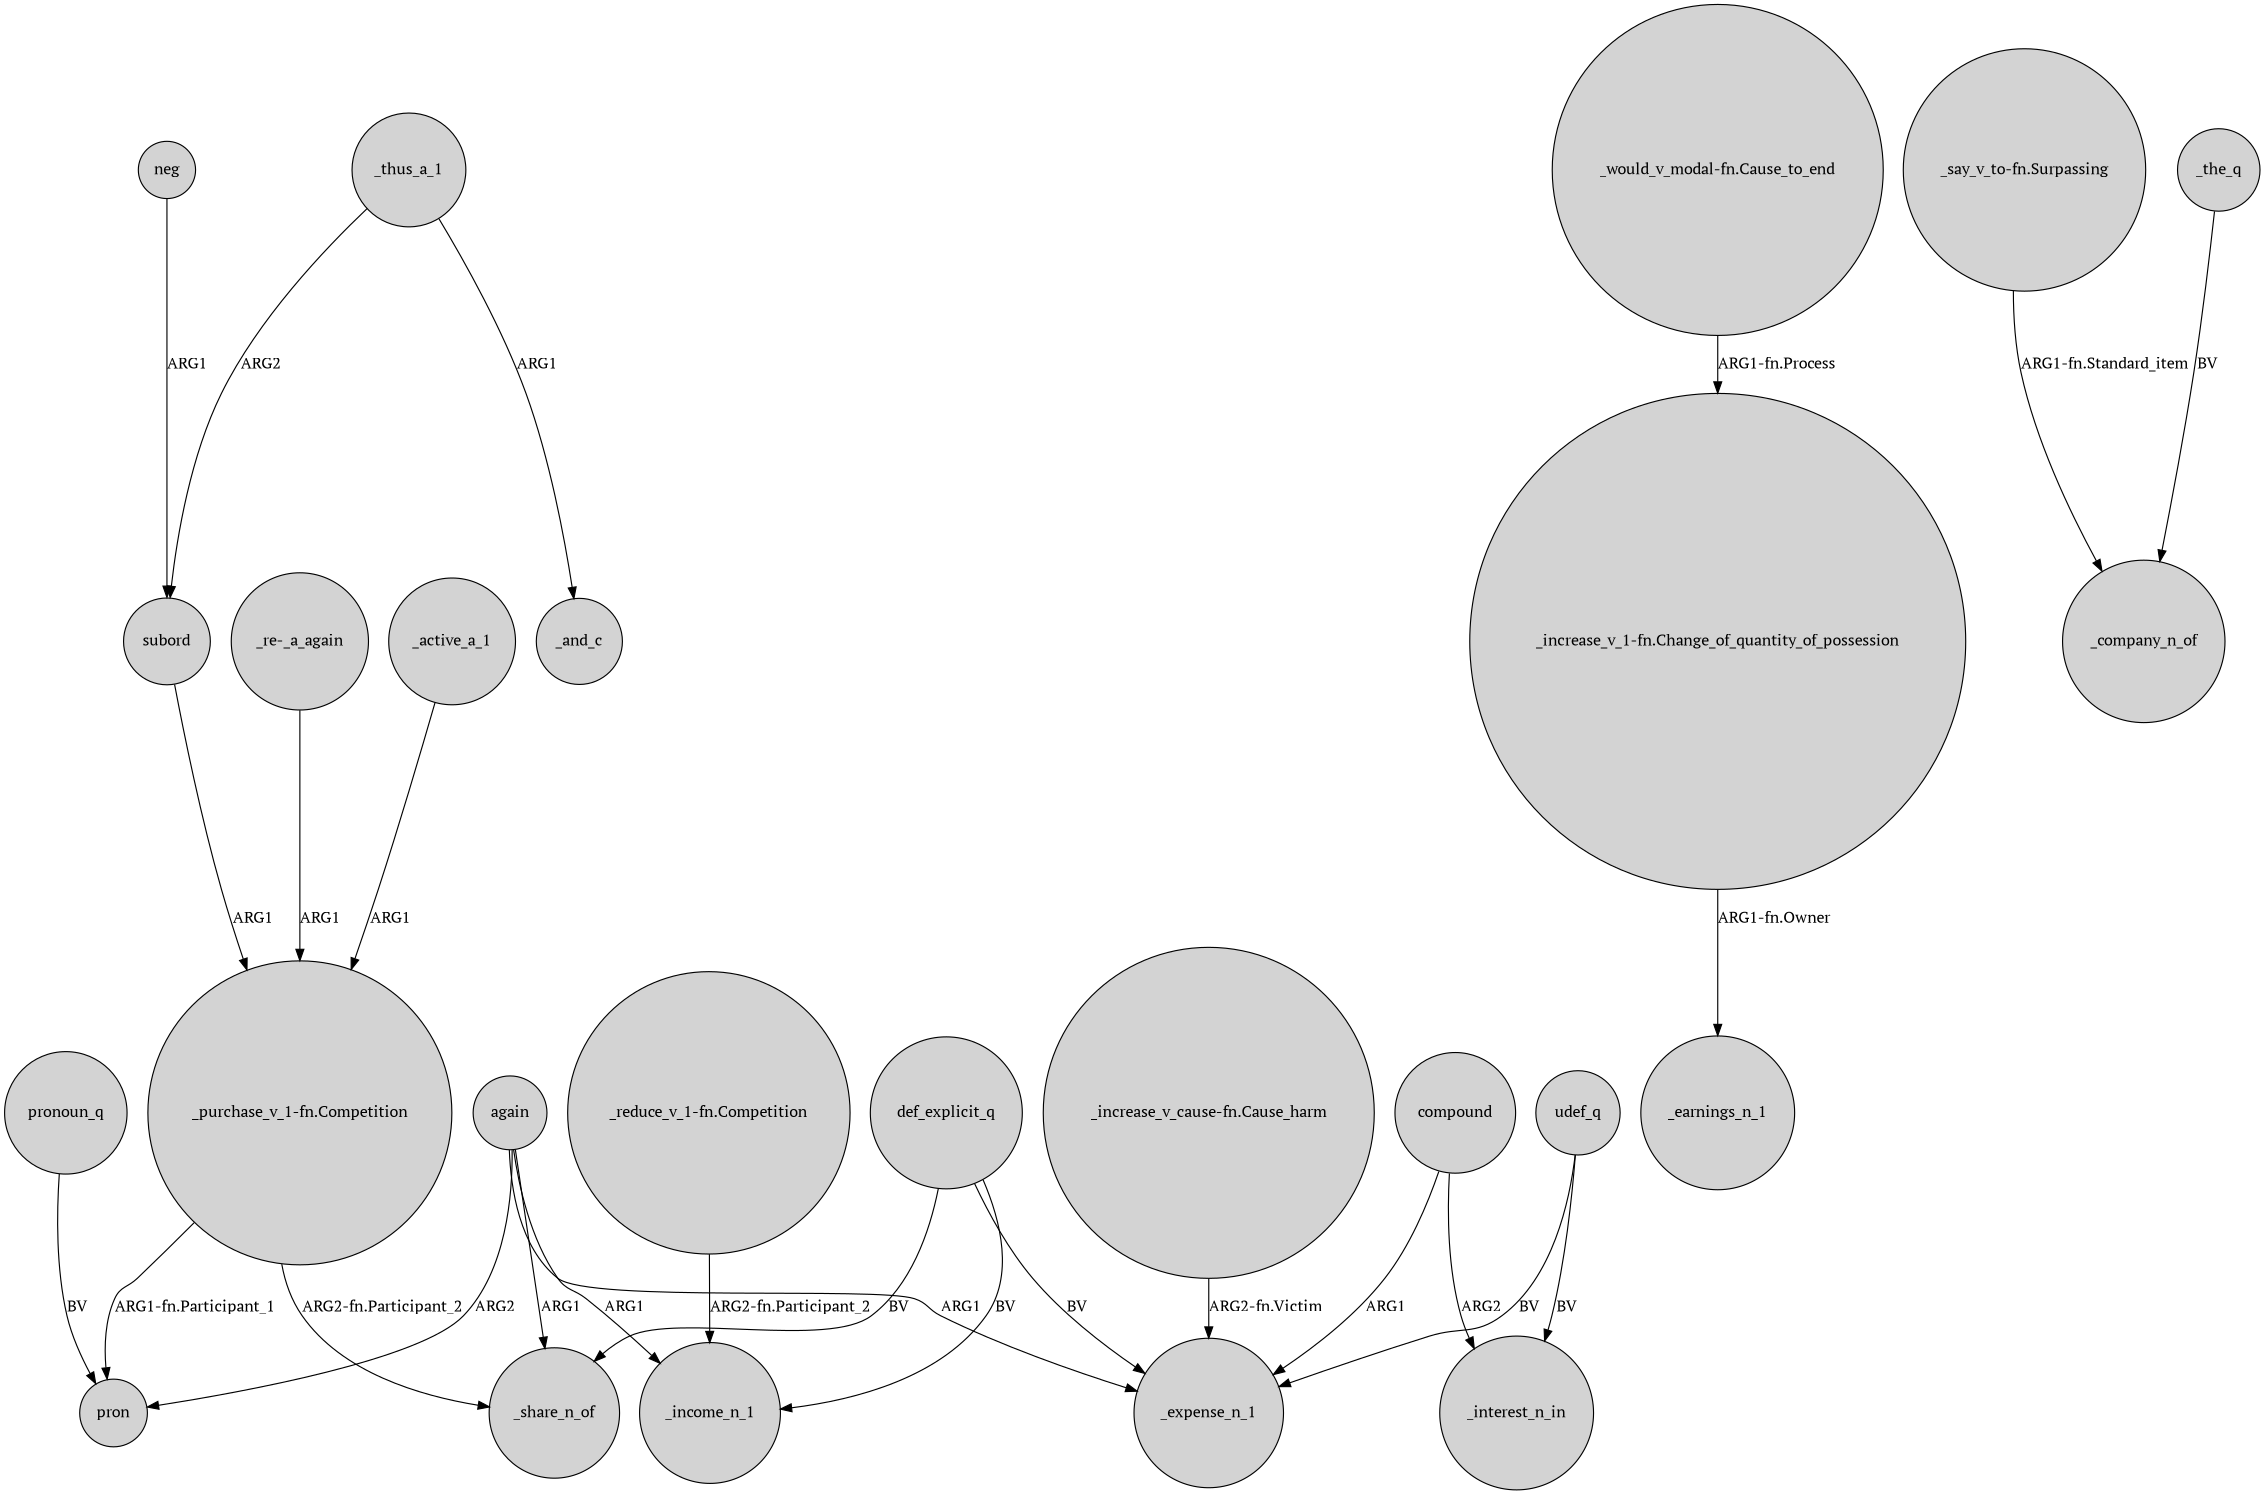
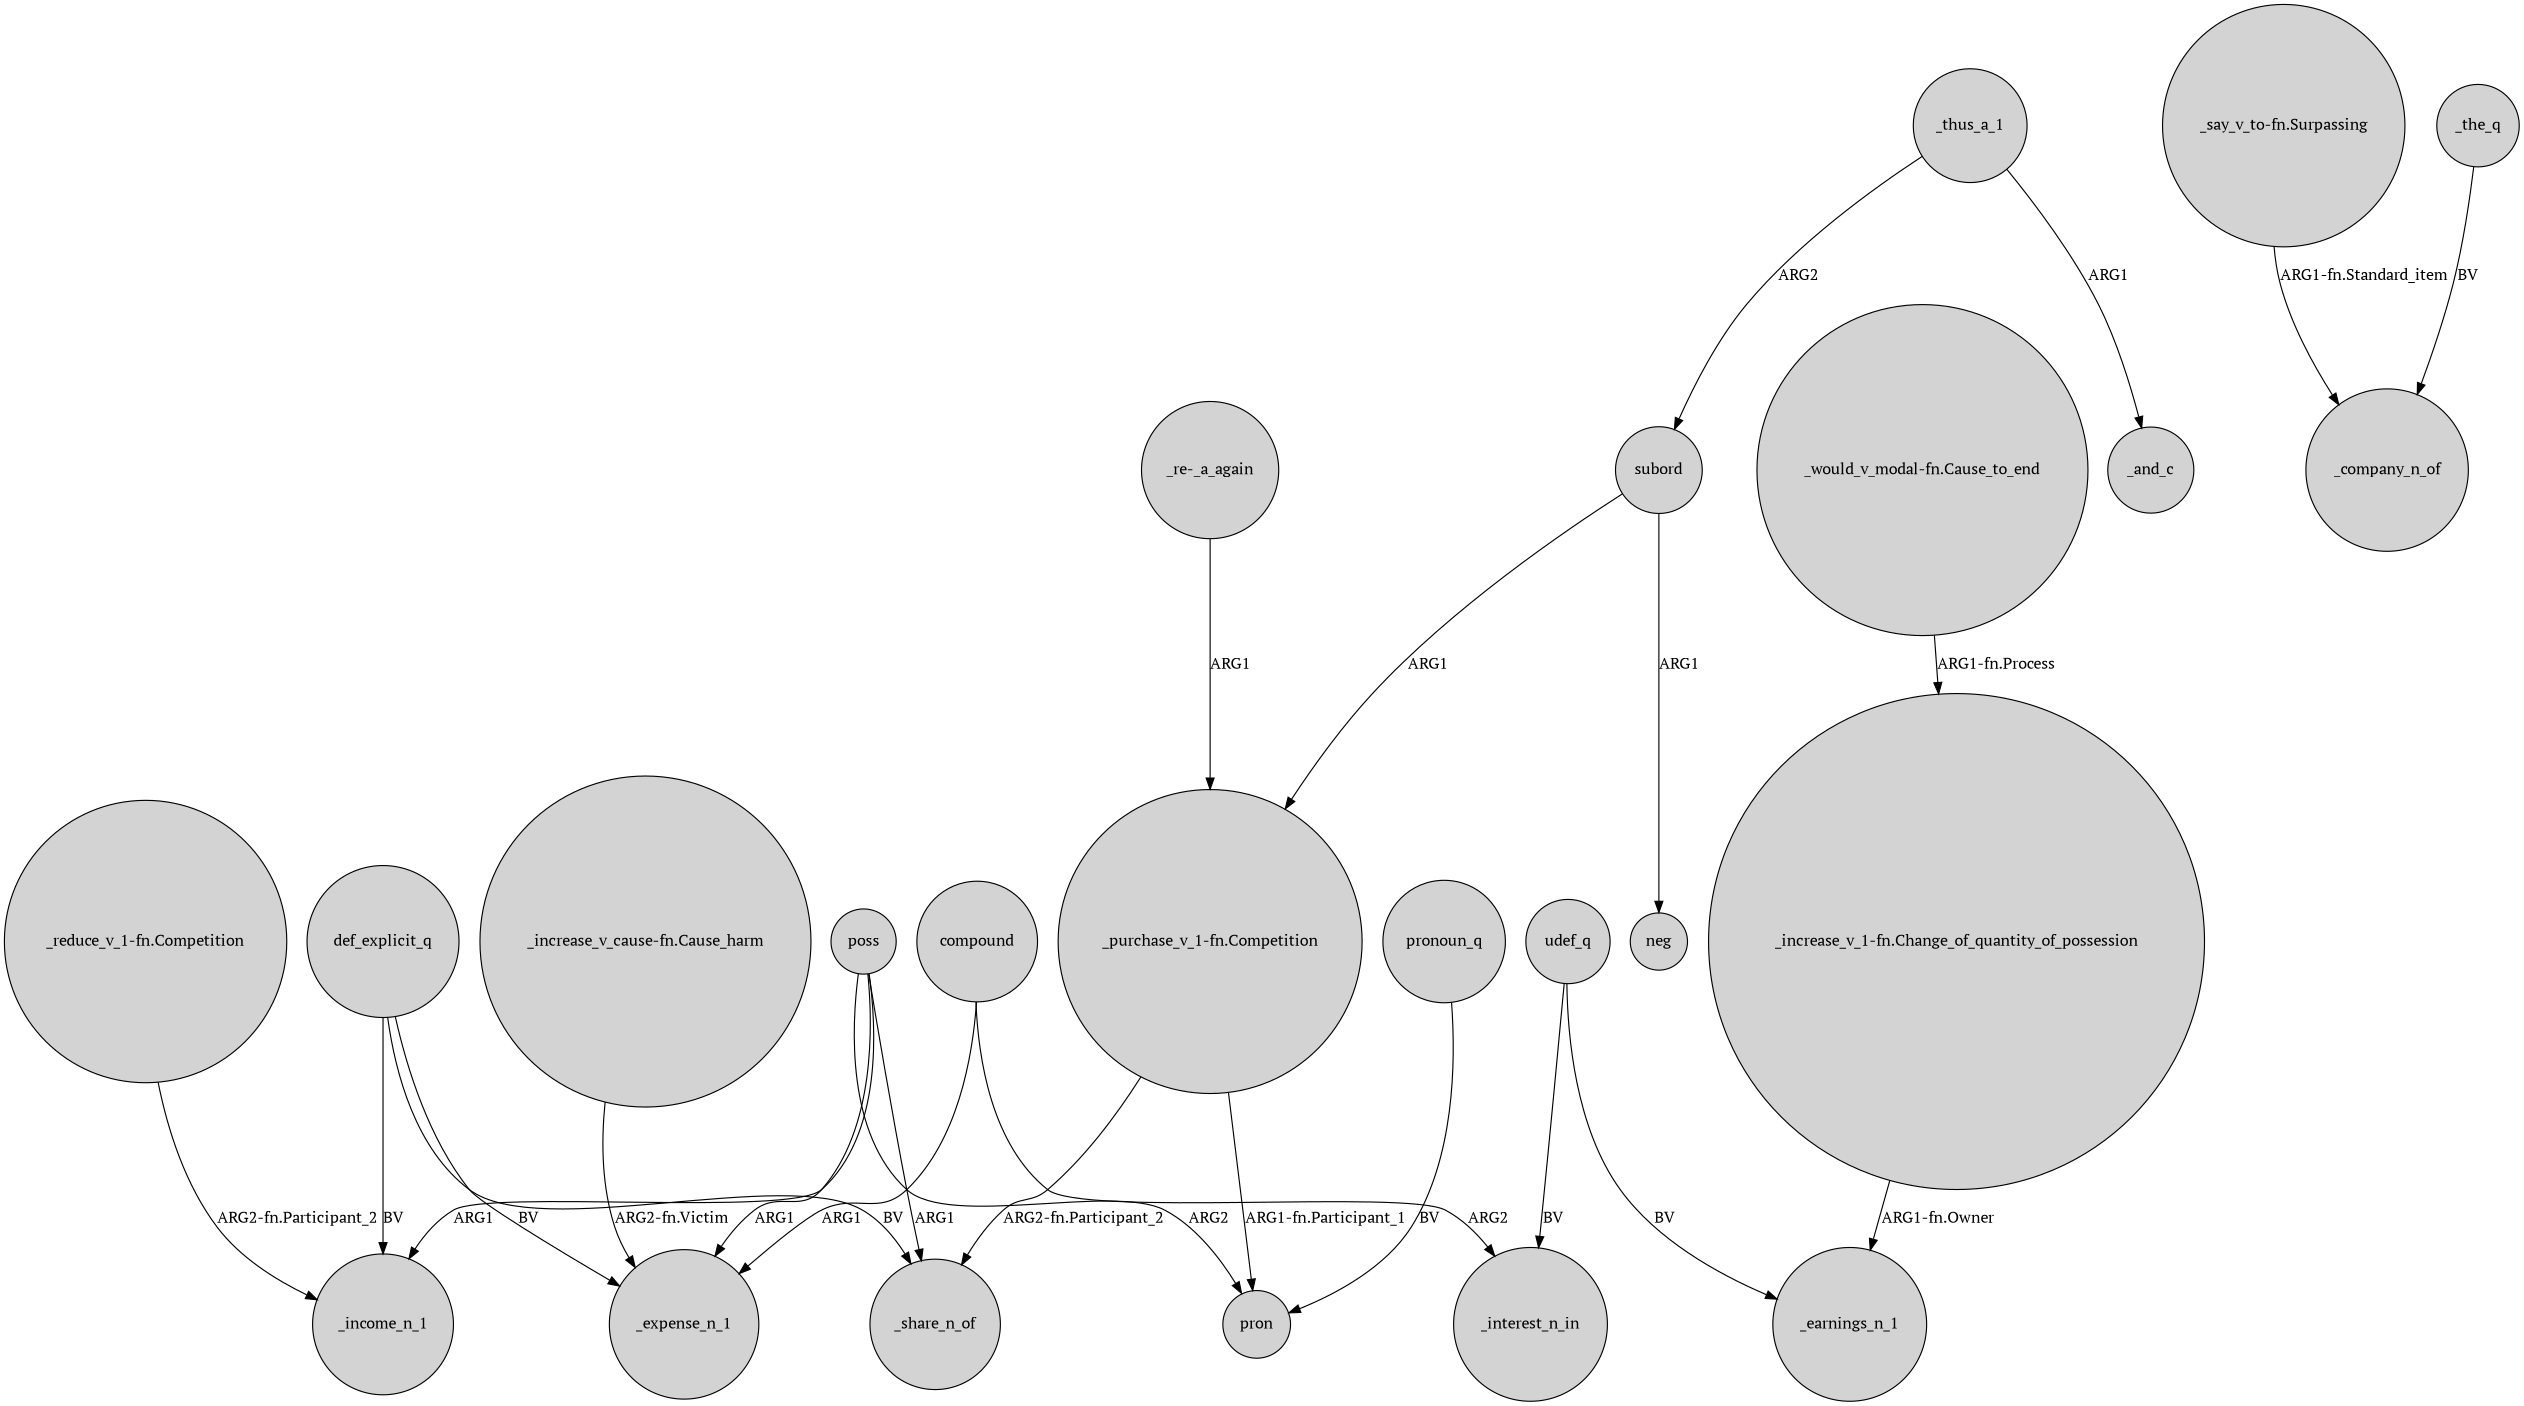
edge "neg" -> "subord": reversed
node "_active_a_1": removed
node "again": label "again" -> "poss"
edge "udef_q" -> "_expense_n_1": now "udef_q" -> "_earnings_n_1"
